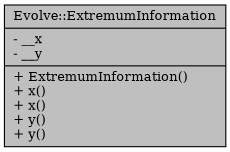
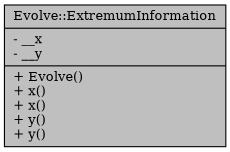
node "Evolve::ExtremumInformation": text "+ ExtremumInformation()" -> "+ Evolve()"
